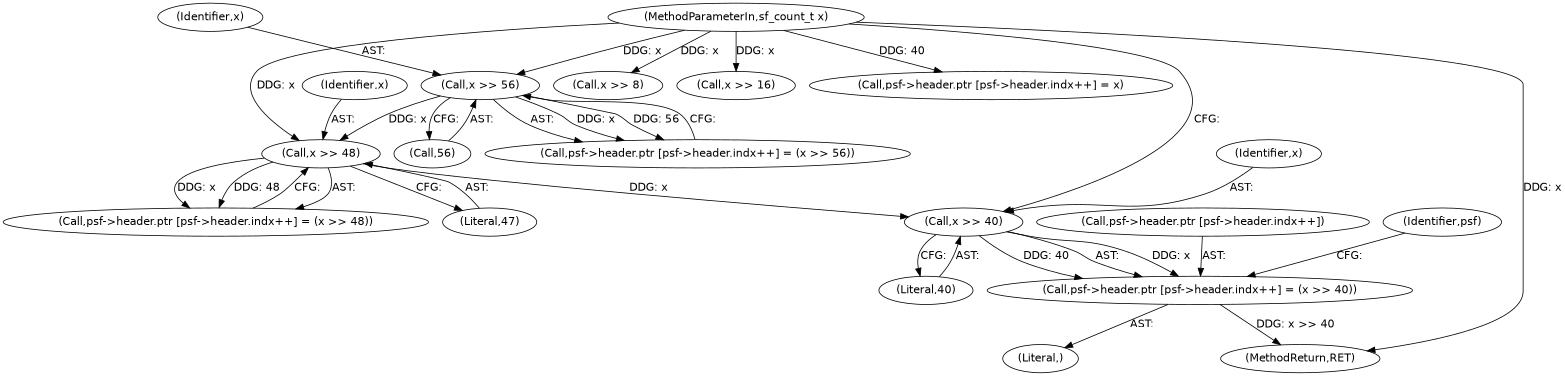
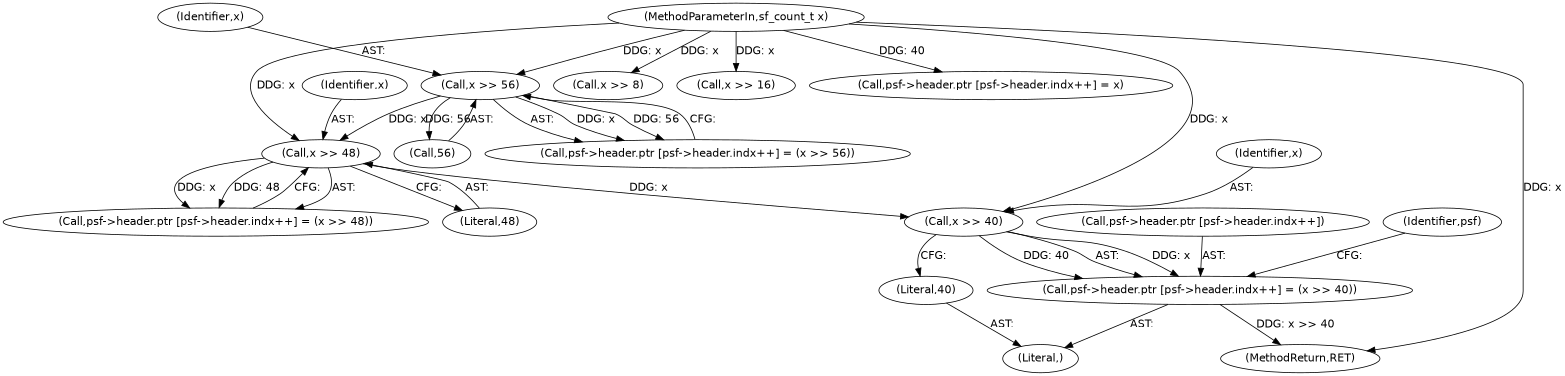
edge "(Call,x >> 56)" -> "(Call,56)": label "CFG: " -> "DDG: 56"
edge "(MethodParameterIn,sf_count_t x)" -> "(Call,x >> 40)": label "CFG: " -> "DDG: x"
node "(Literal,47)": label "(Literal,47)" -> "(Literal,48)"
edge "(Literal,40)" -> "(Call,x >> 40)": now "(Literal,40)" -> "(Literal,)"
